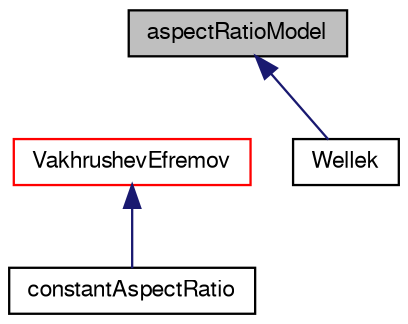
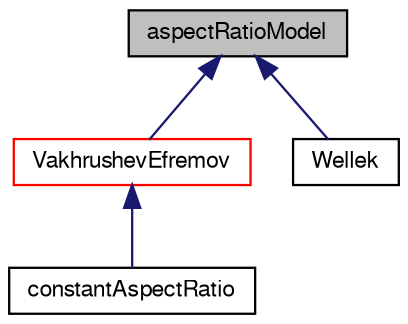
edge "VakhrushevEfremov" -> "aspectRatioModel": added
